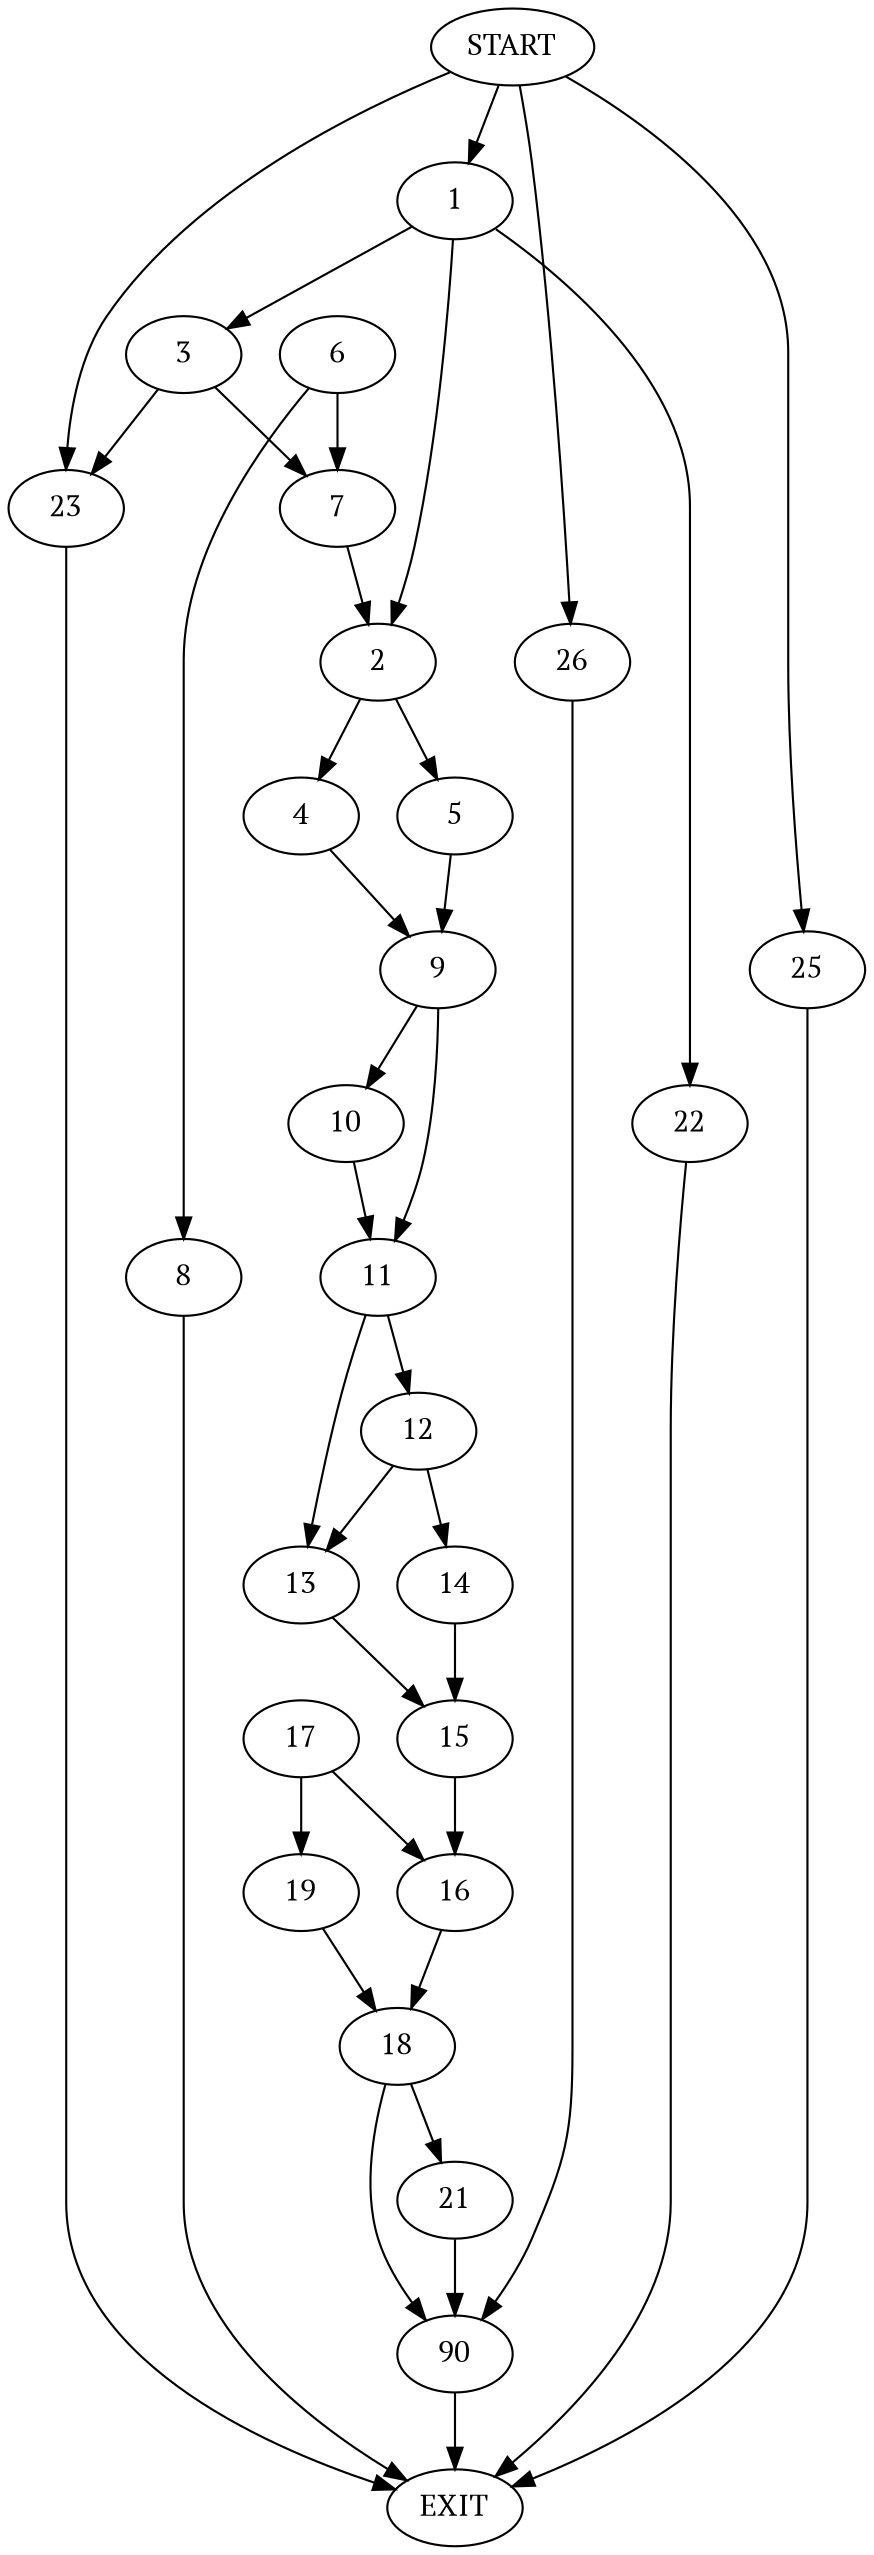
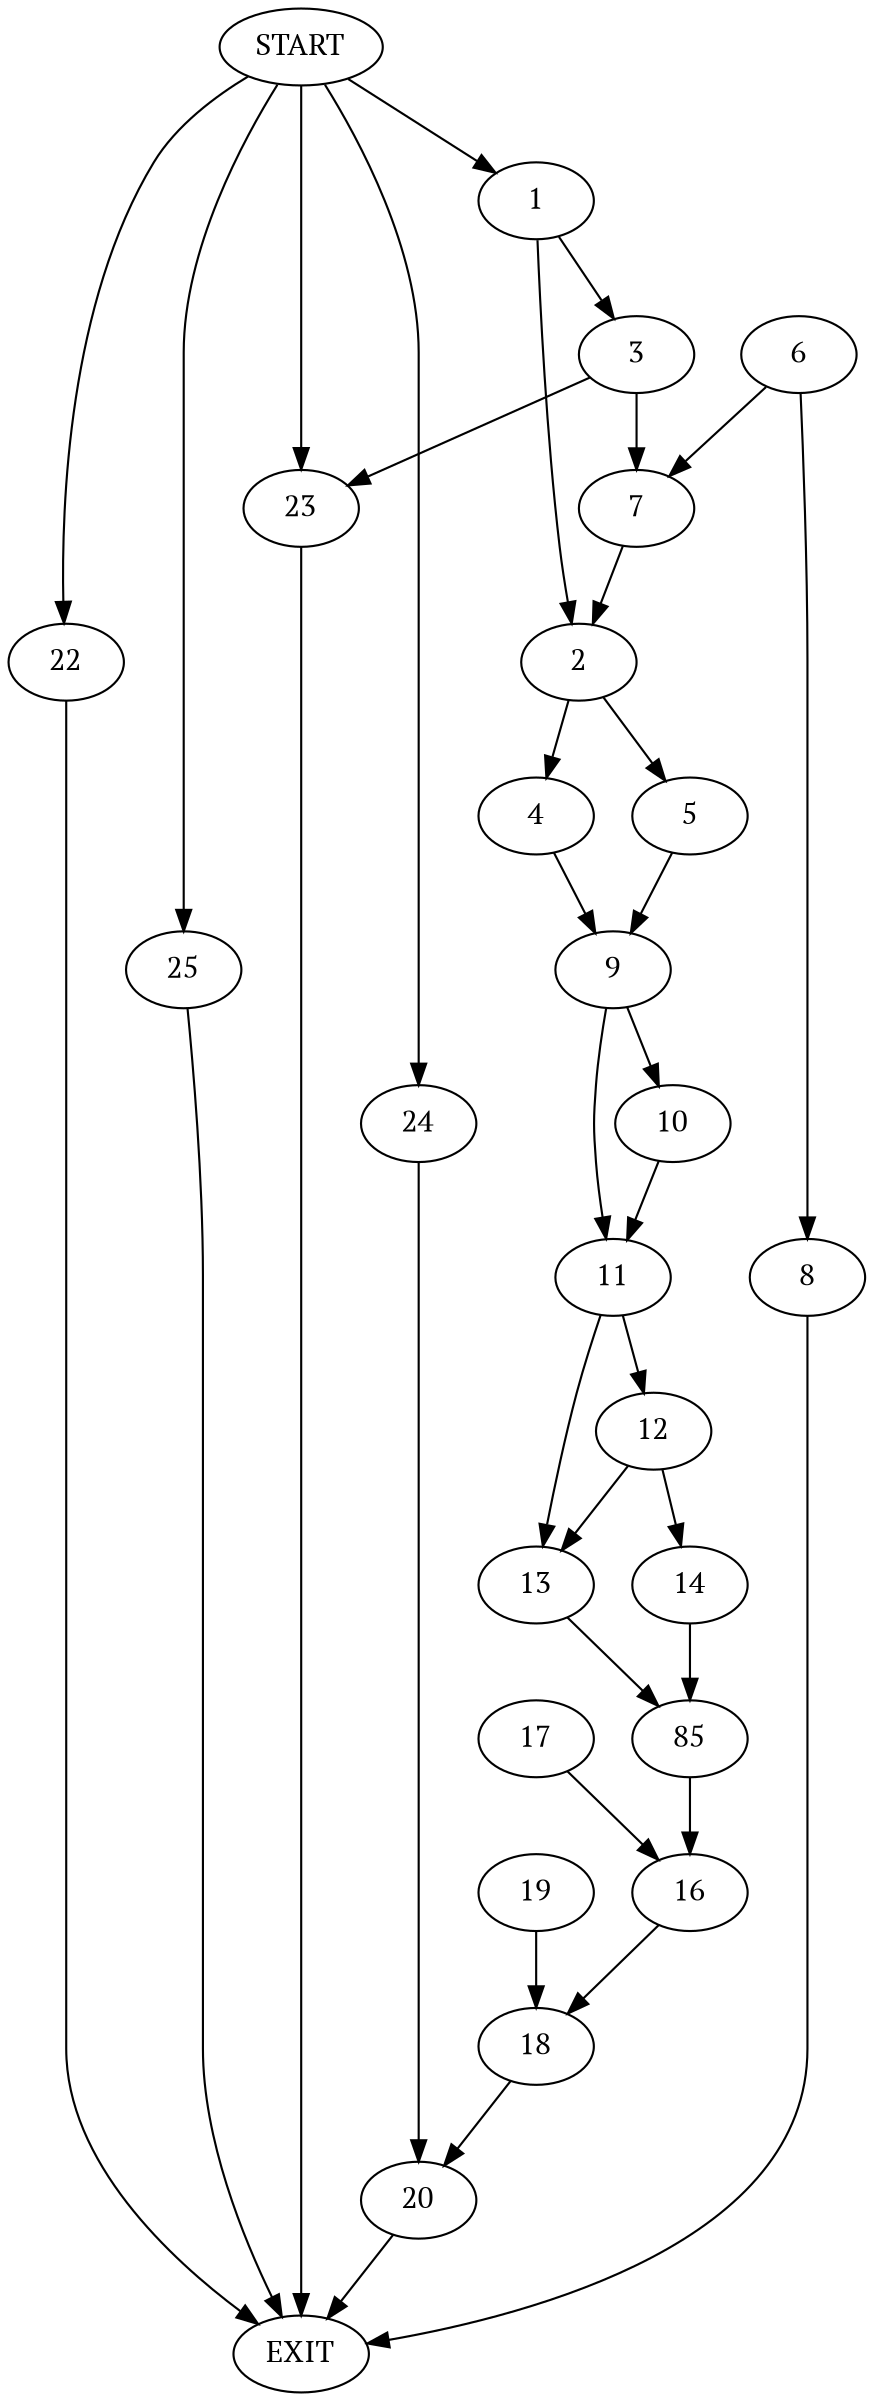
edge "1" -> "22": now "START" -> "22"
node "26": label "26" -> "24"
node "15": label "15" -> "85"
edge "17" -> "19": removed
node "21": removed
node "90": label "90" -> "20"
